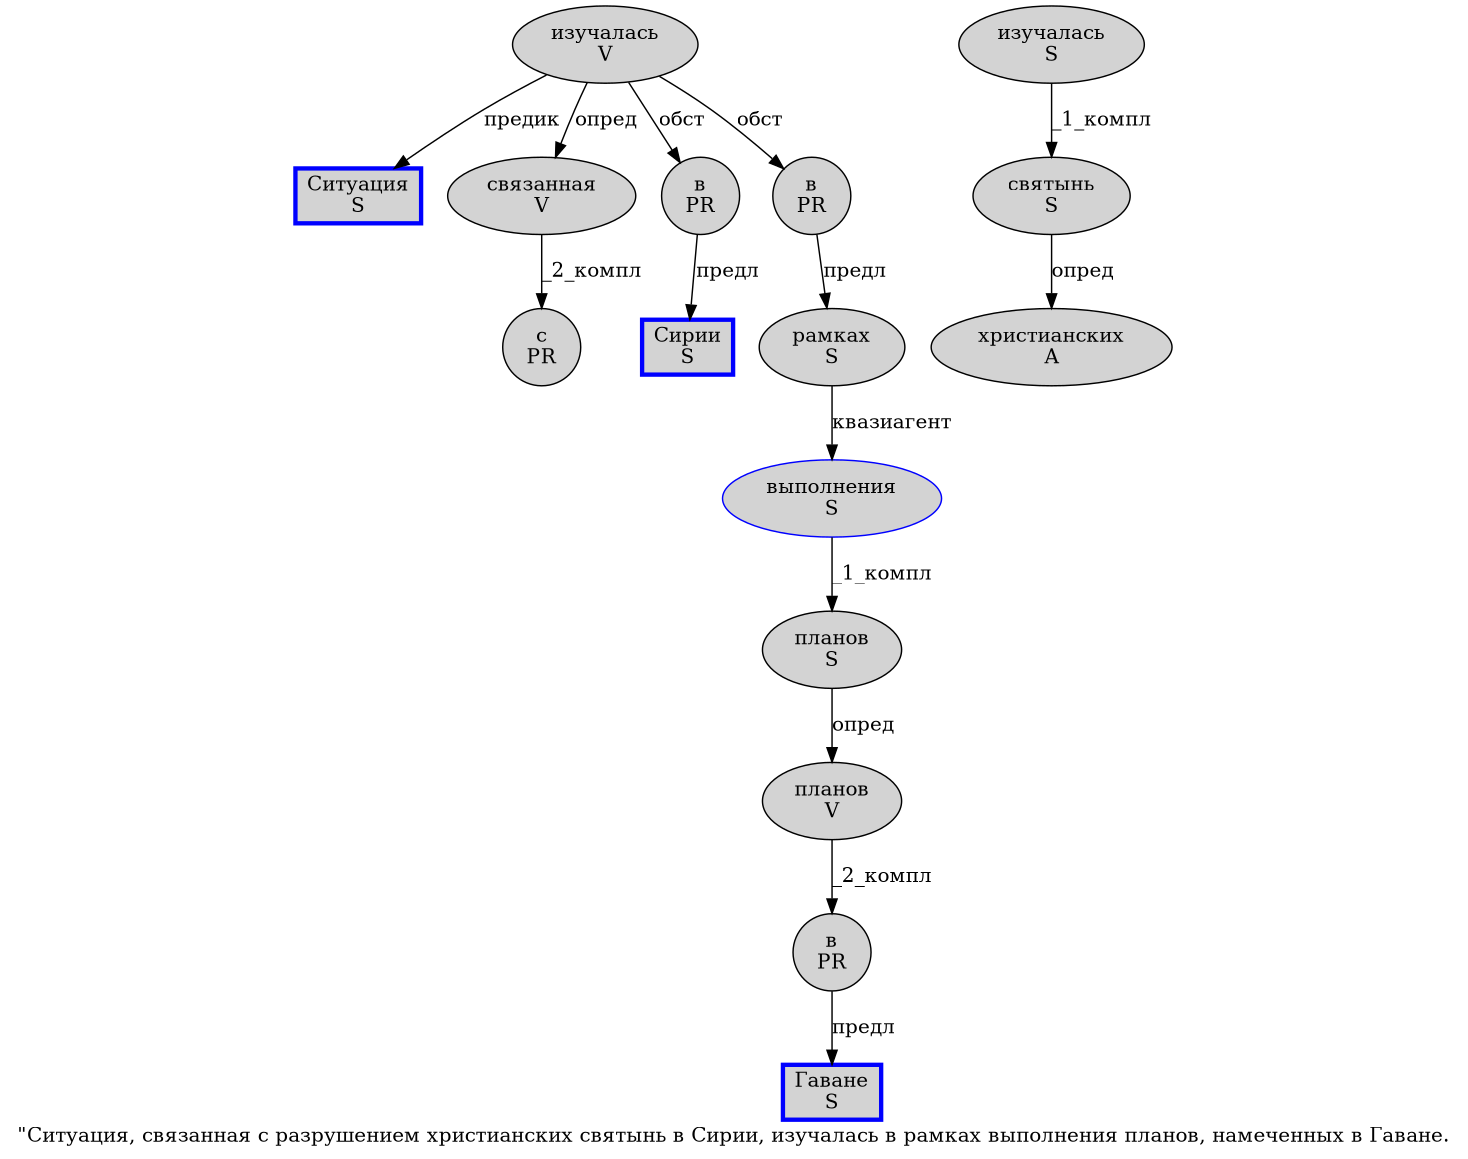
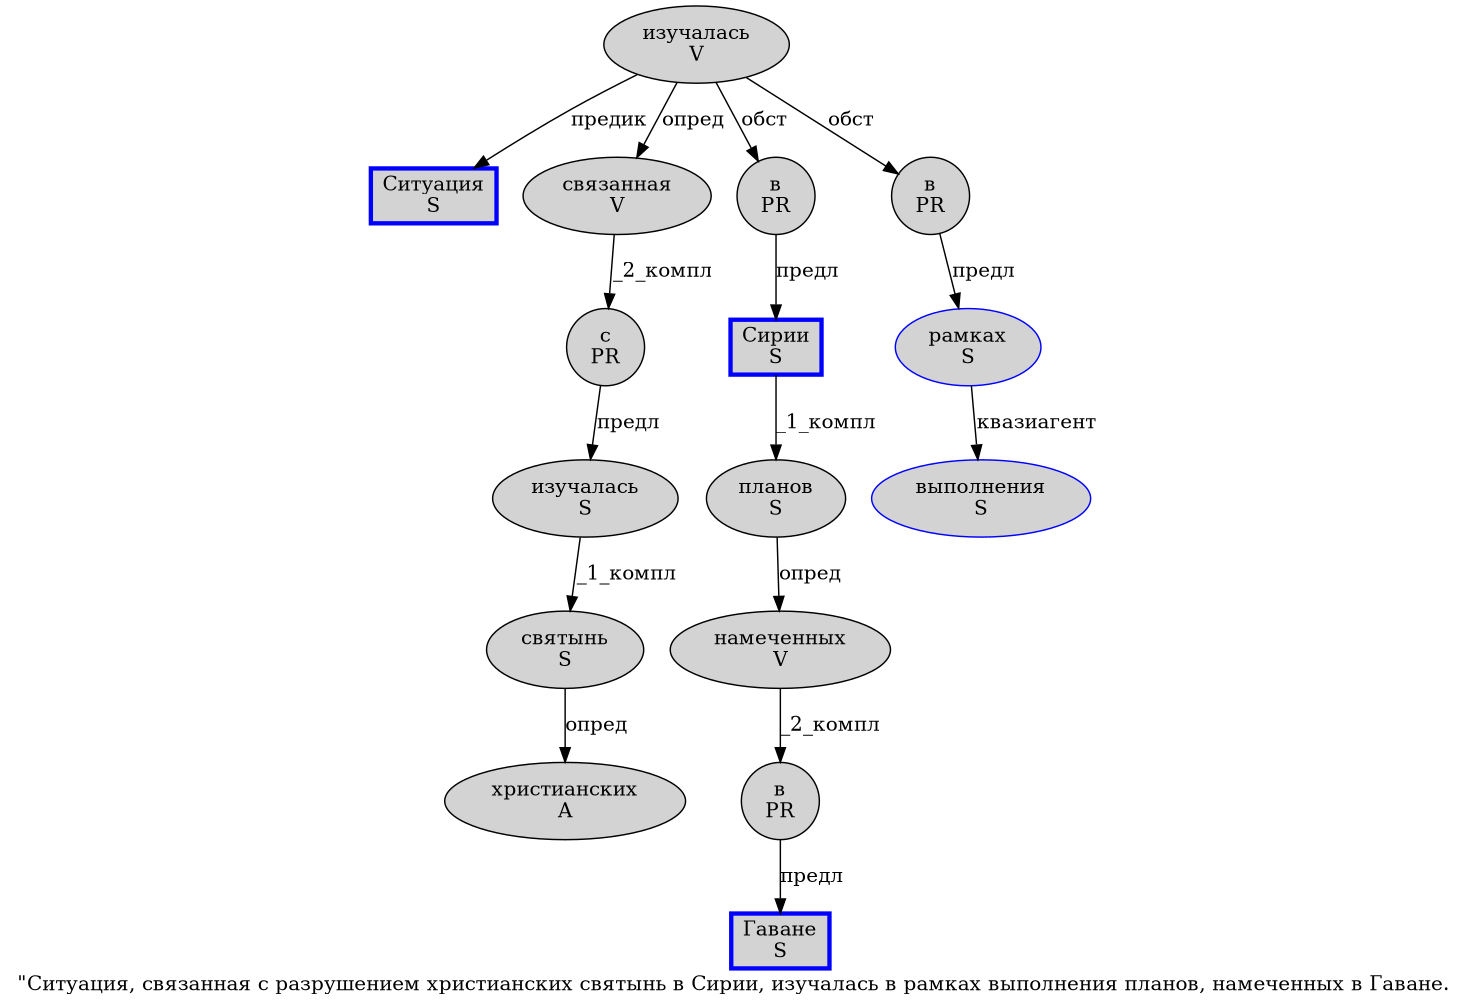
node "рамках S": color black -> blue
edge "с PR" -> "изучалась S": added, label "предл"
edge "выполнения S" -> "планов S": now "Сирии S" -> "планов S"
node "планов V": label "планов V" -> "намеченных V"
